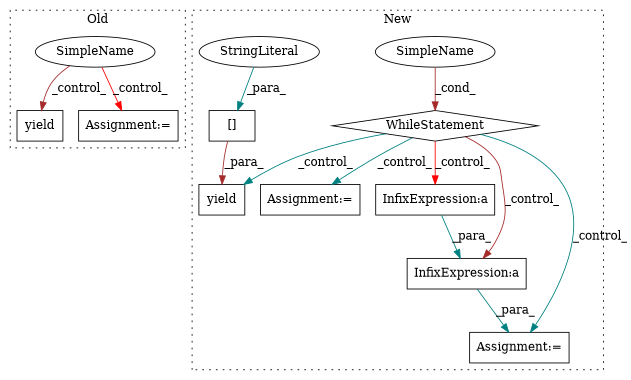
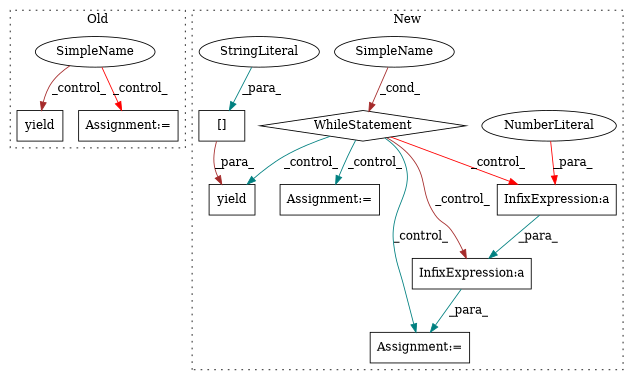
node "NumberLiteral": added
